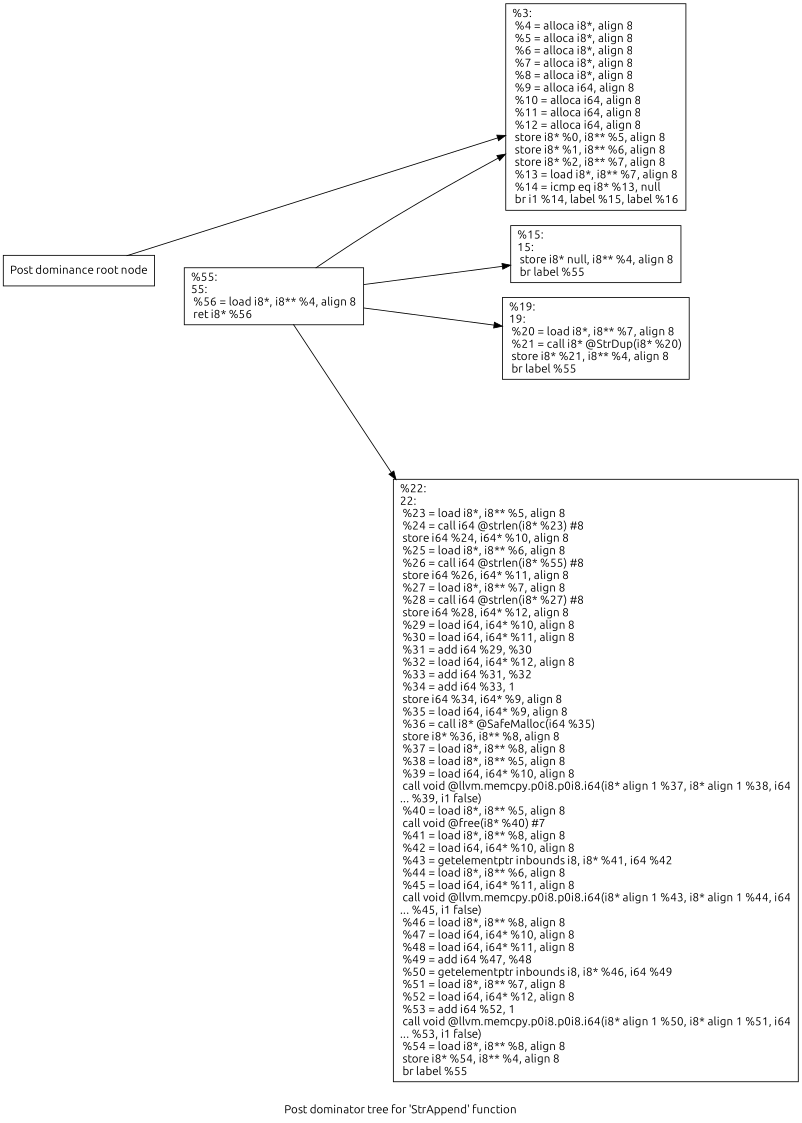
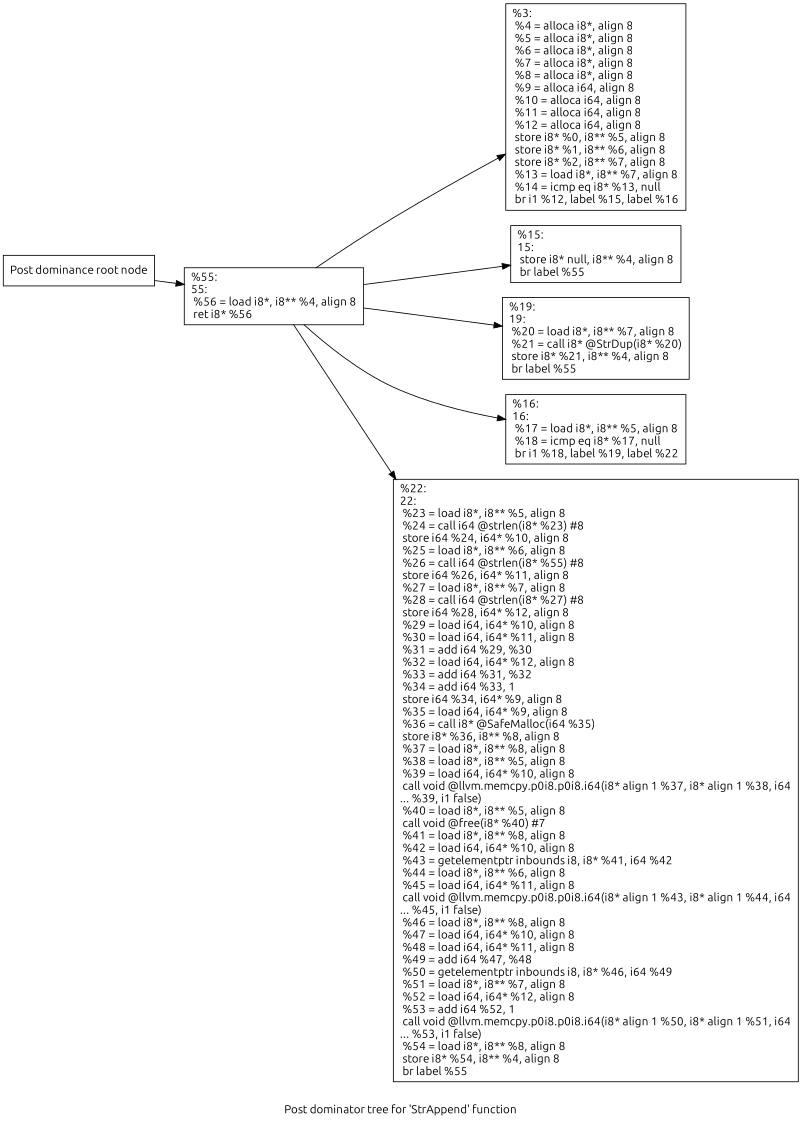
edge "Post dominance root node" -> "%3:": now "Post dominance root node" -> "%55:"
node "%3:": text "br i1 %14, label %15, label %16" -> "br i1 %12, label %15, label %16"
node "%16:": added
